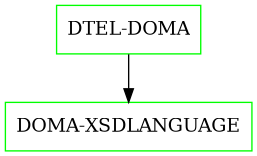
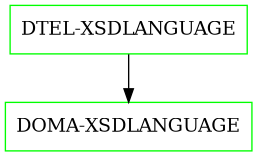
node "DTEL-DOMA": label "DTEL-DOMA" -> "DTEL-XSDLANGUAGE"
